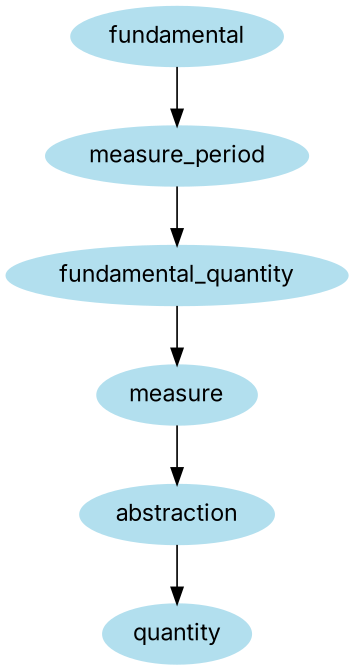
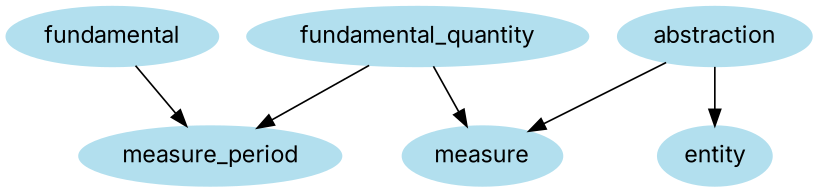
edge "measure_period" -> "fundamental_quantity": reversed
edge "measure" -> "abstraction": reversed
node "quantity": label "quantity" -> "entity"
